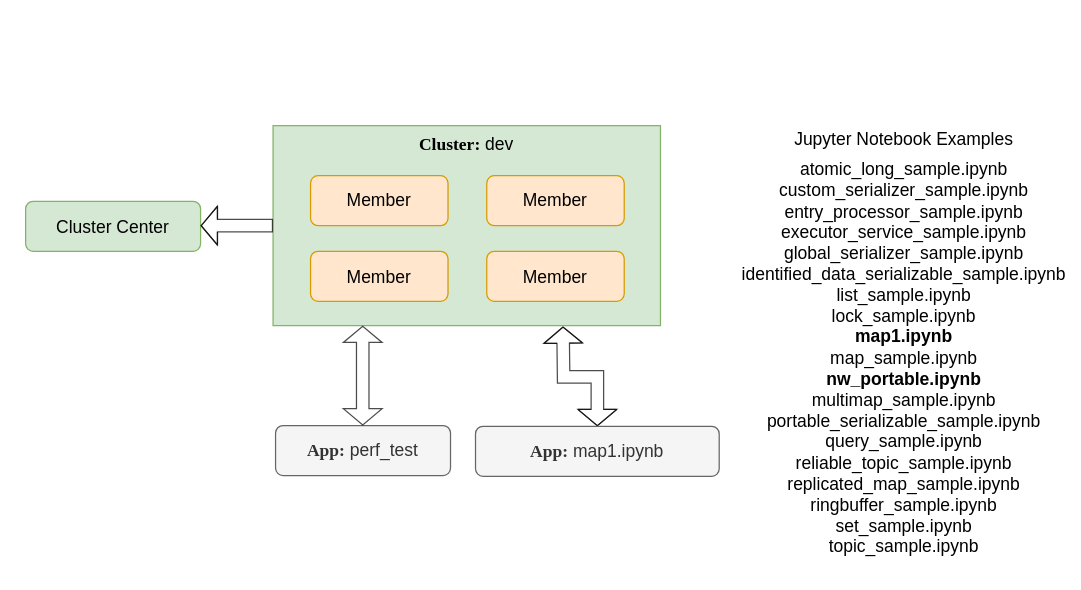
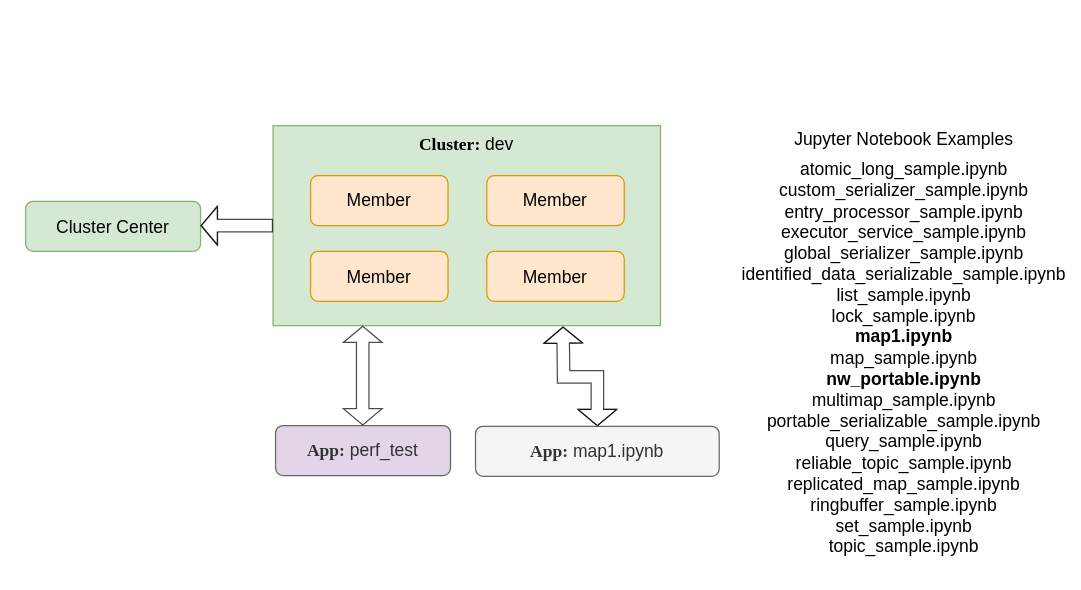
node "App: perf_test": fillcolor #f5f5f5 -> #e1d5e7
